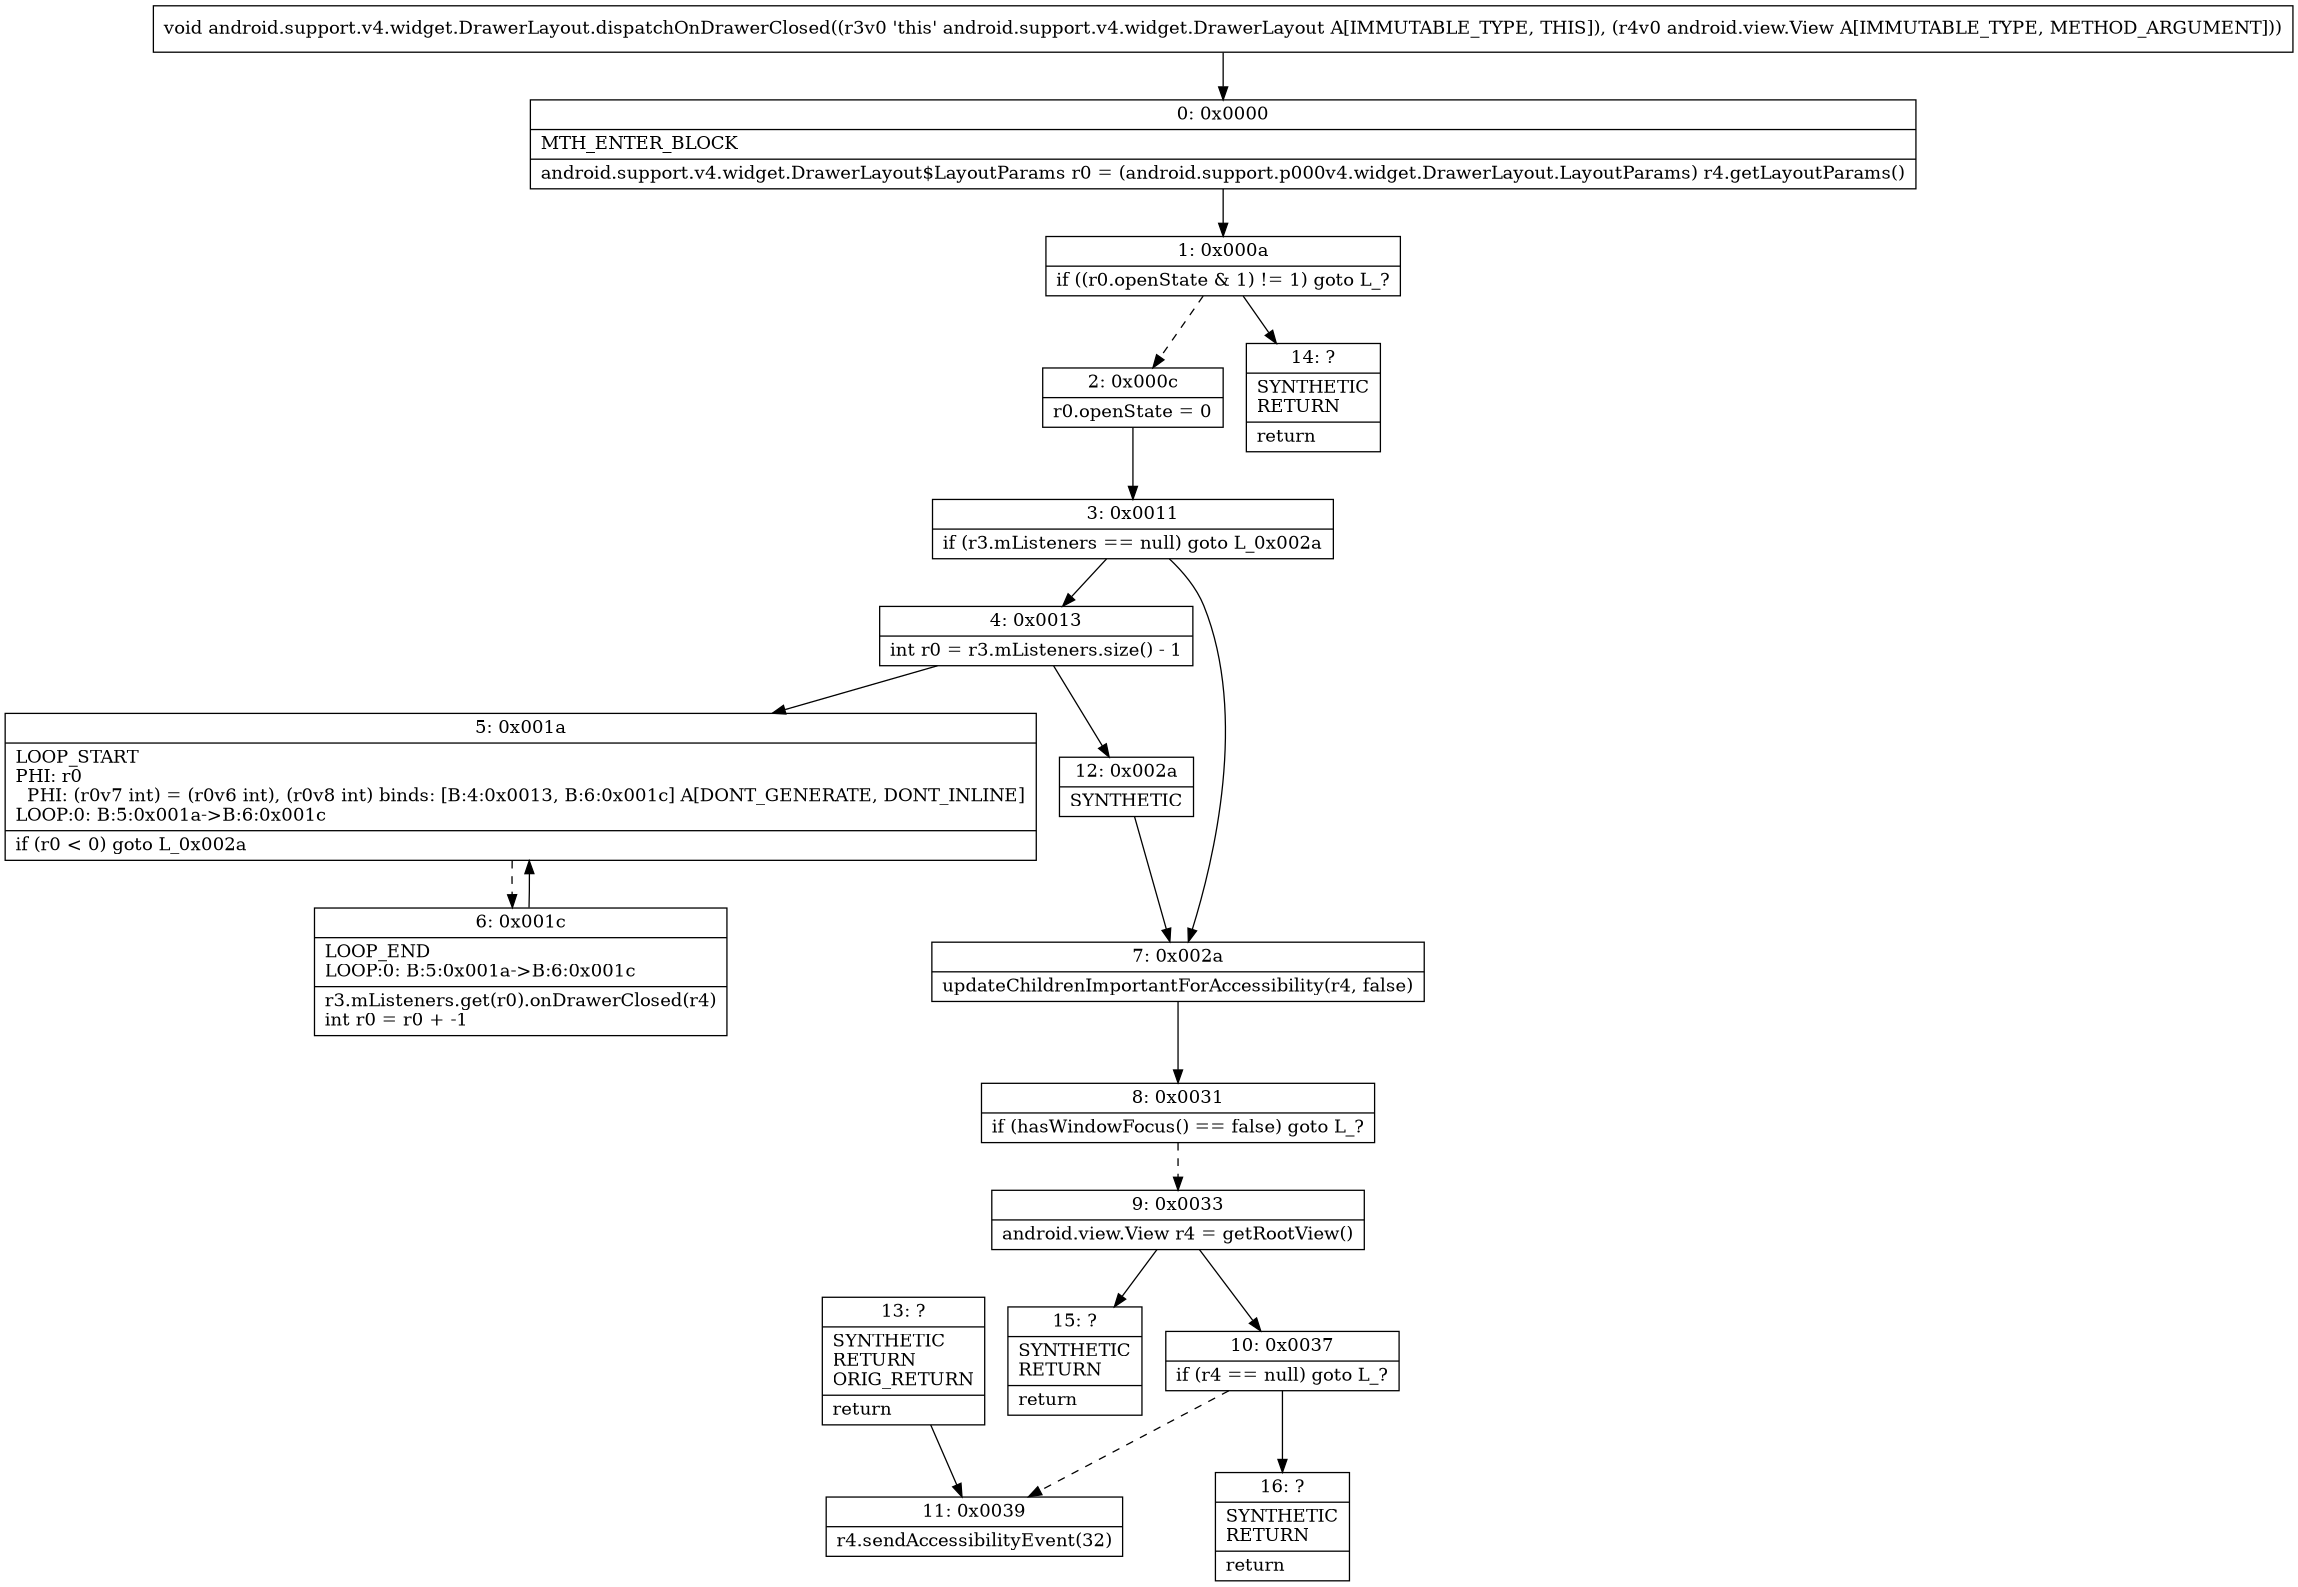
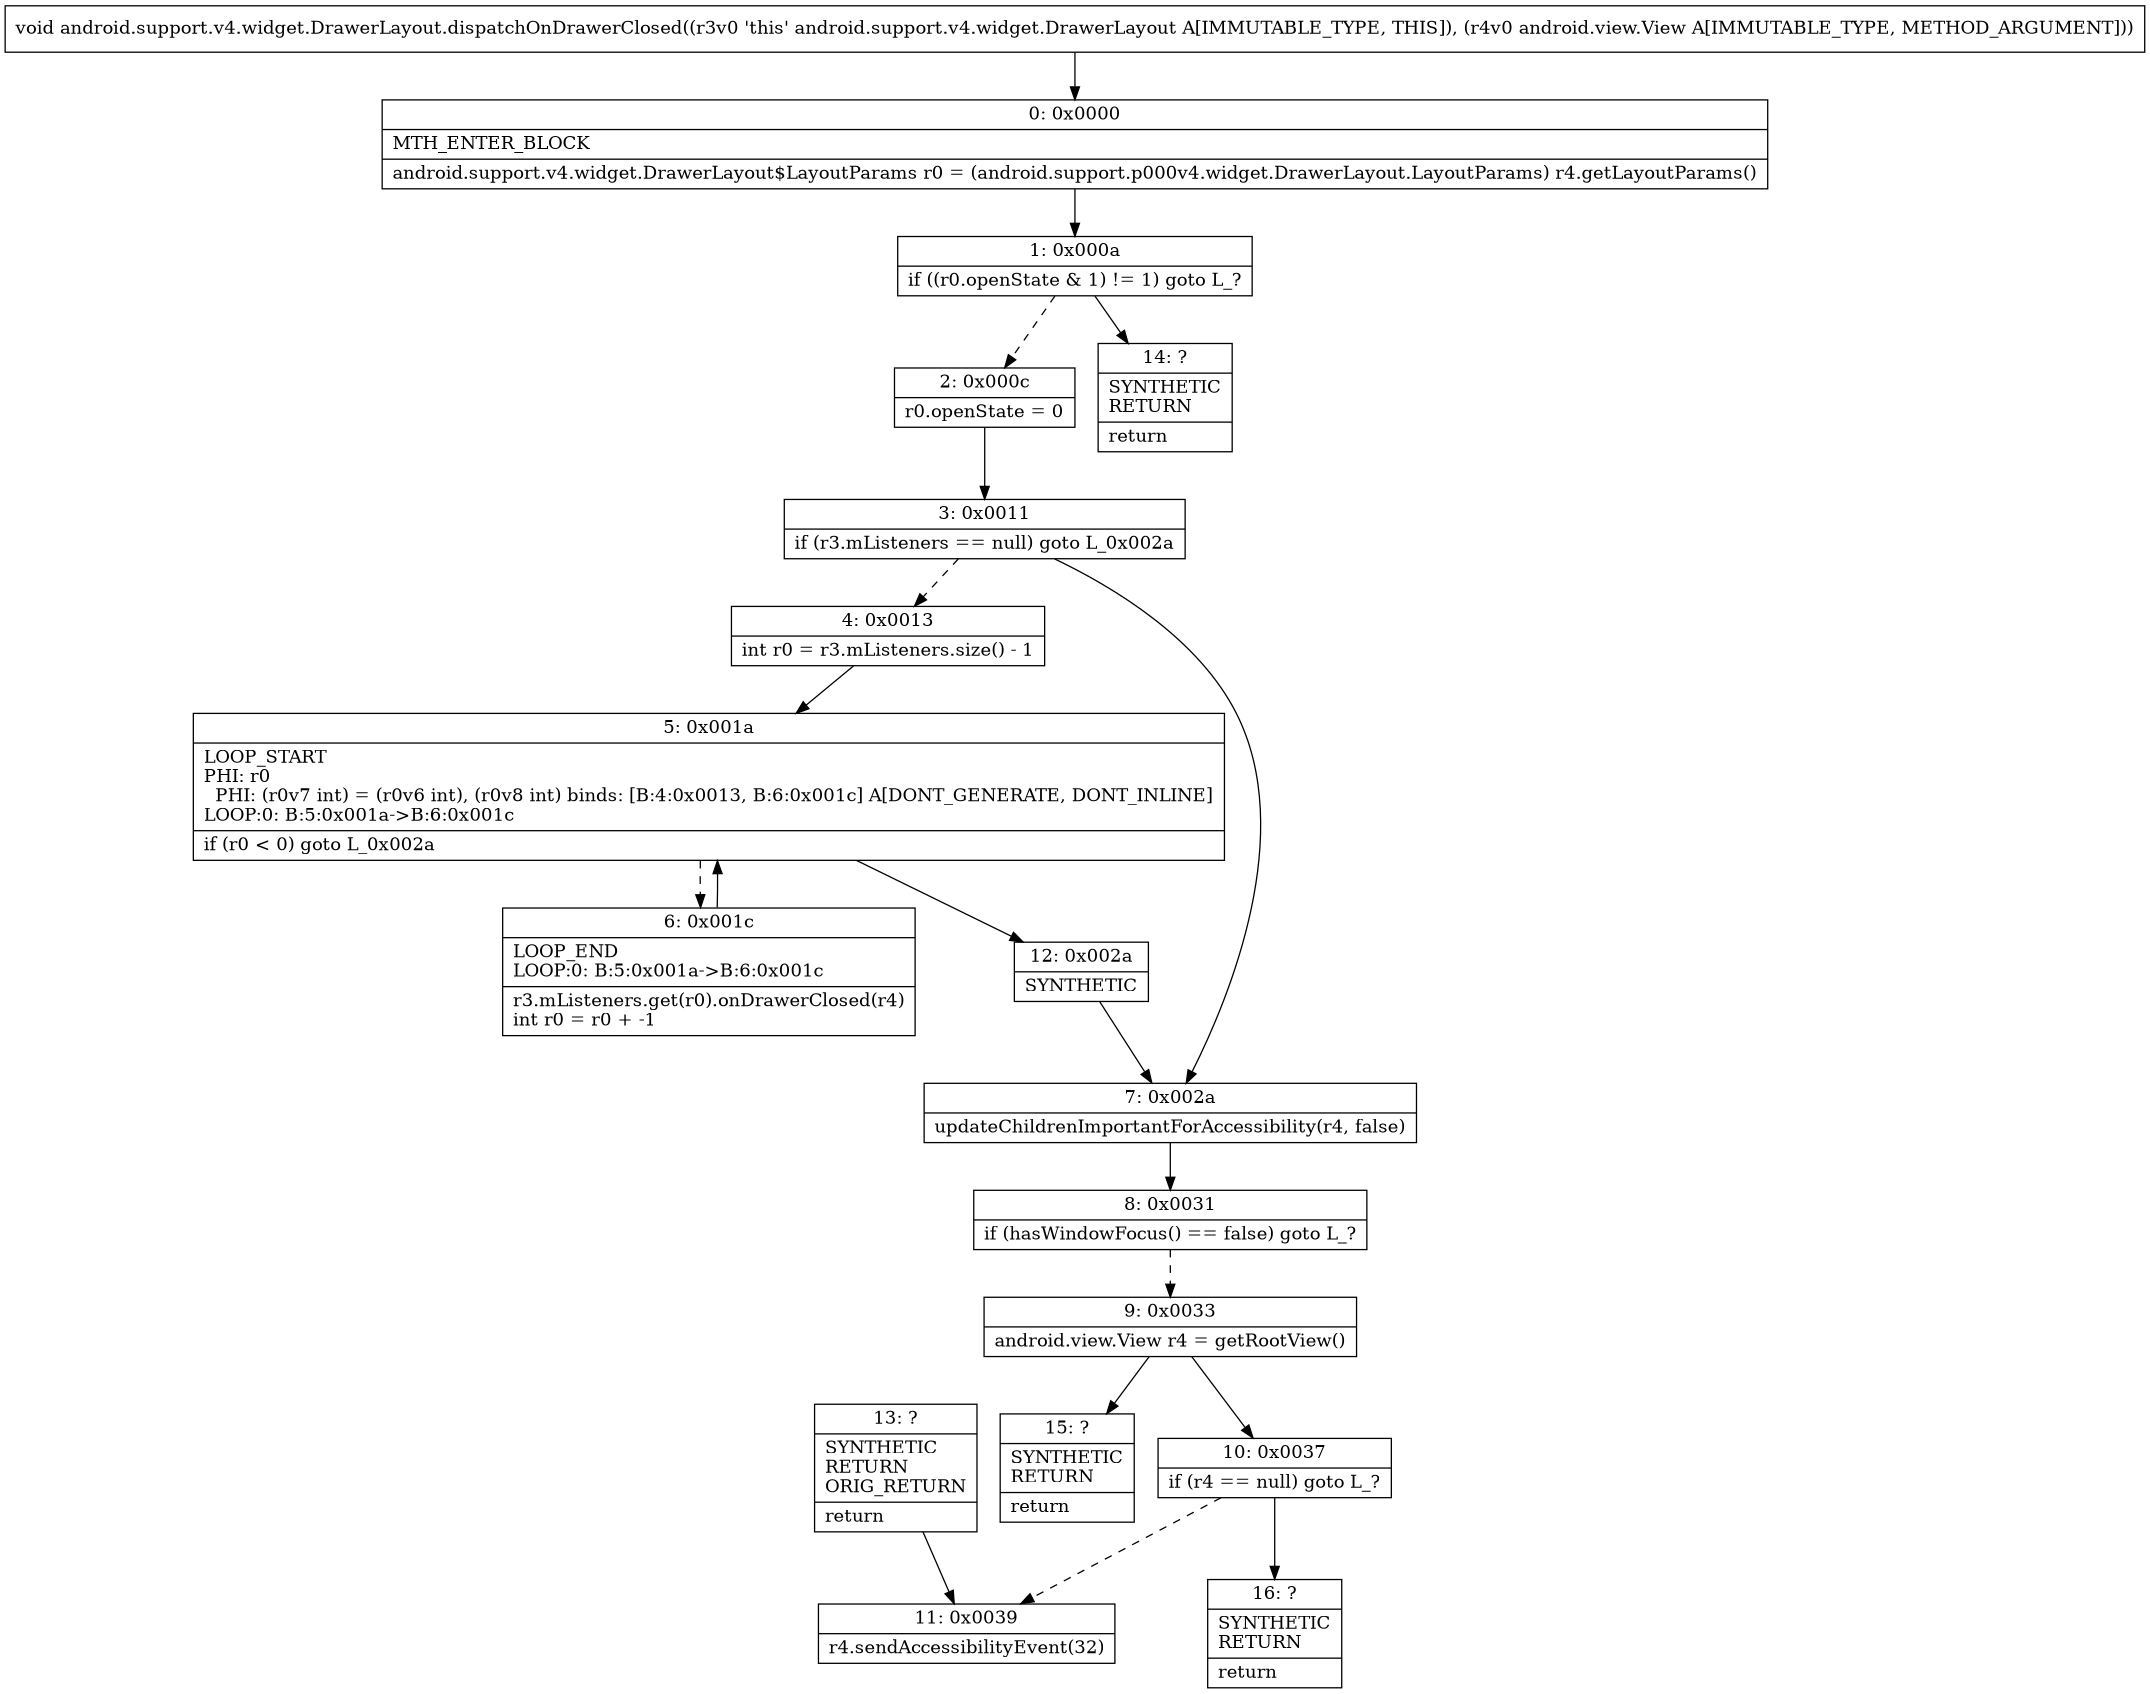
edge "3: 0x0011" -> "4: 0x0013": style solid -> dashed
edge "4: 0x0013" -> "12: 0x002a": now "5: 0x001a" -> "12: 0x002a"
